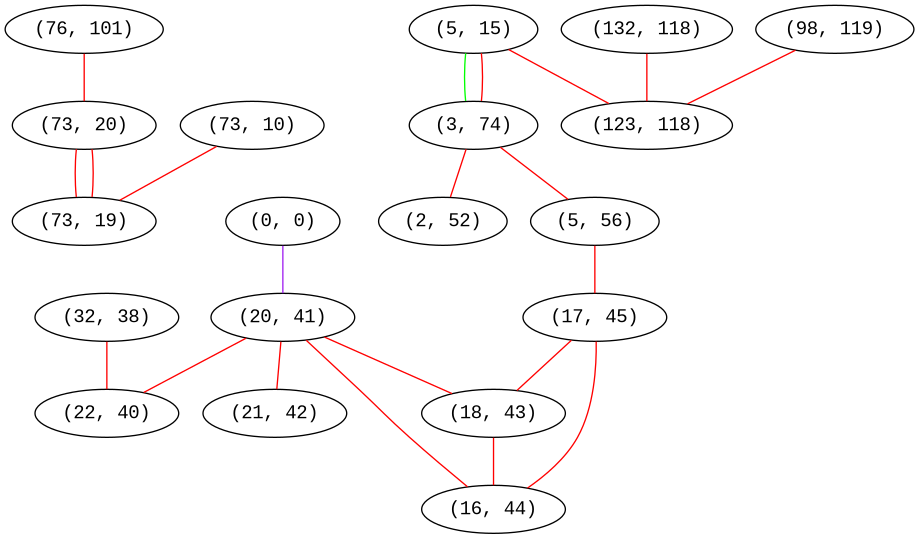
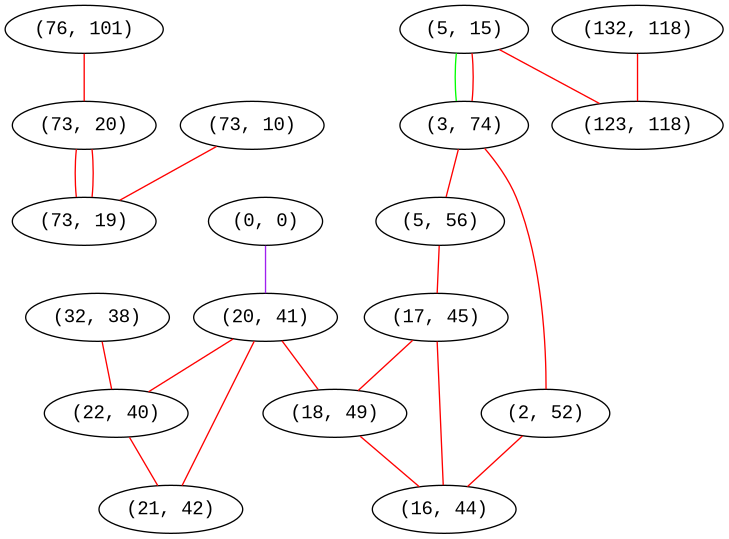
node "(98, 119)": removed
node "(18, 43)": label "(18, 43)" -> "(18, 49)"
edge "(20, 41)" -- "(16, 44)": now "(2, 52)" -- "(16, 44)"
edge "(22, 40)" -- "(21, 42)": added
